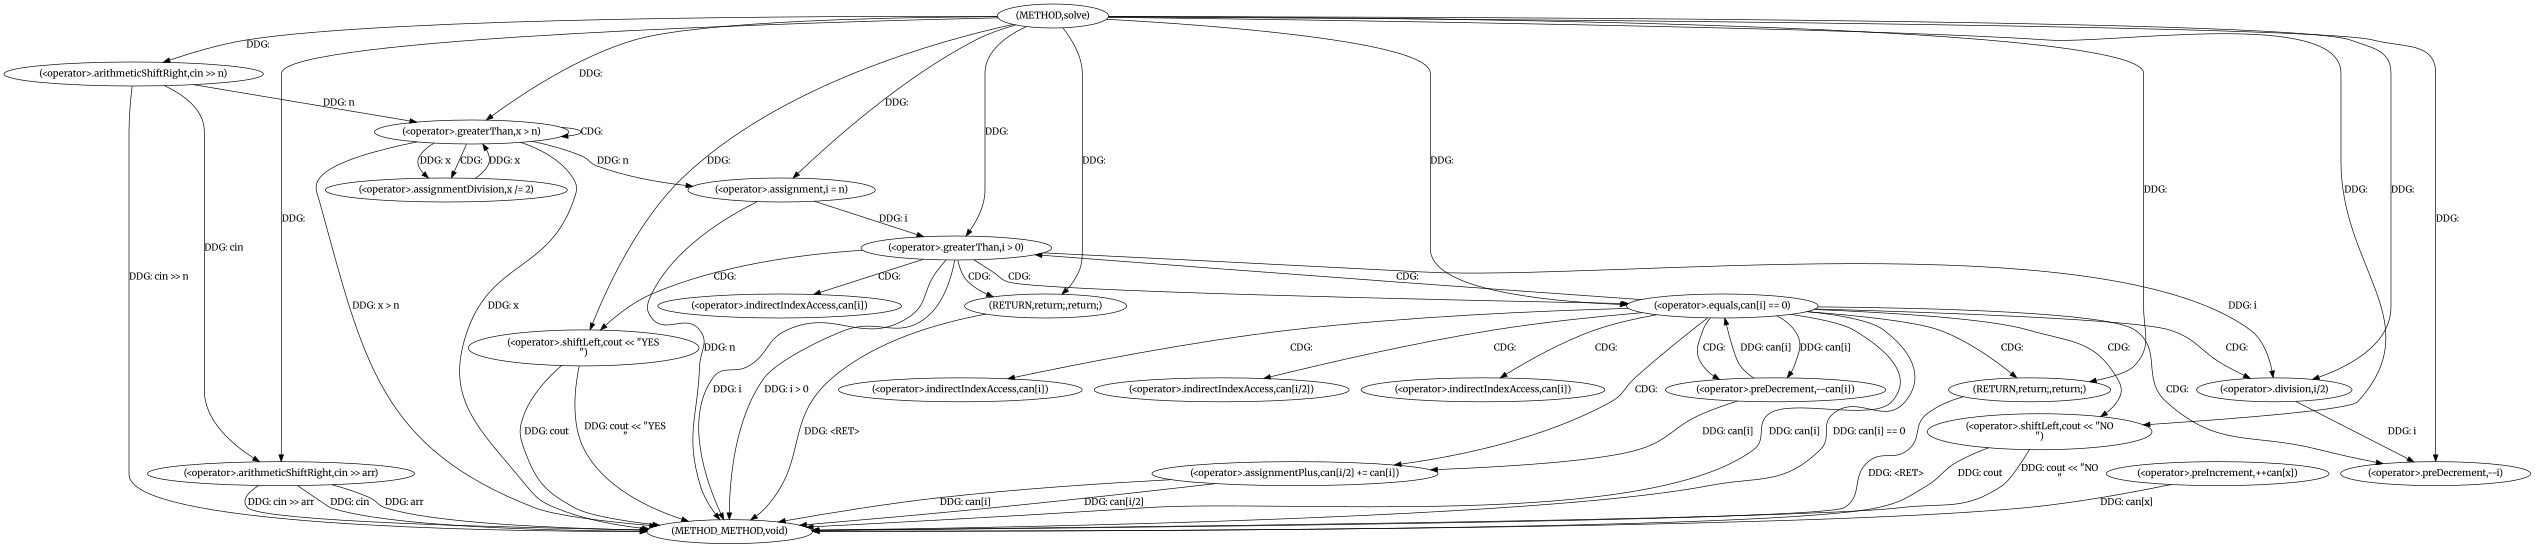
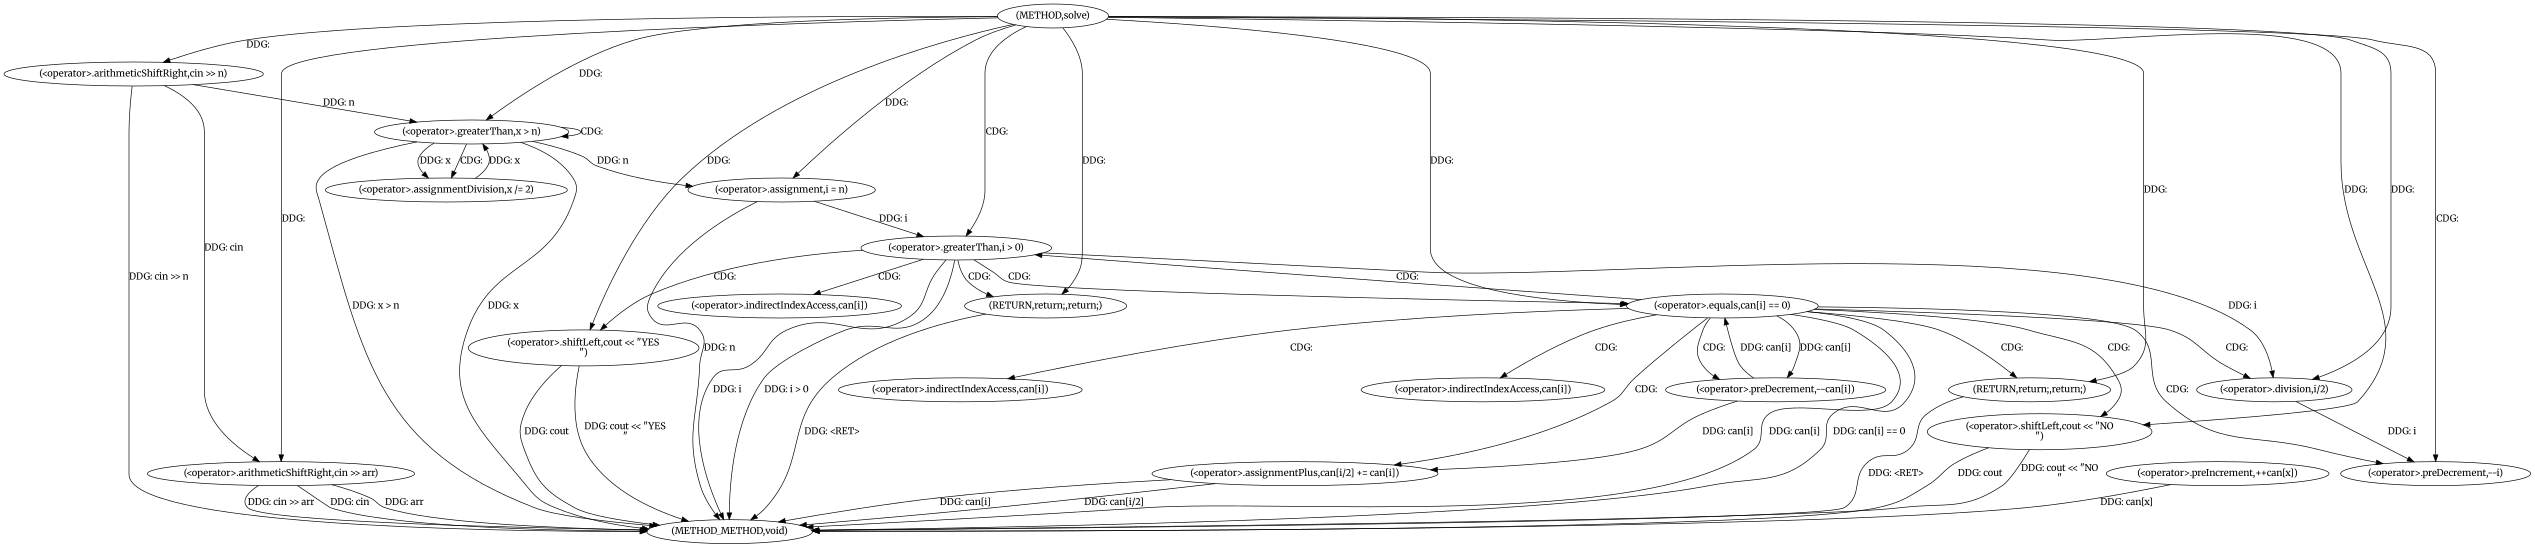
edge "(METHOD,solve)" -> "(<operator>.greaterThan,i > 0)": label "DDG: " -> "CDG: "
edge "(METHOD,solve)" -> "(<operator>.preDecrement,--i)": label "DDG: " -> "CDG: "
node "(<operator>.indirectIndexAccess,can[i/2])": removed
